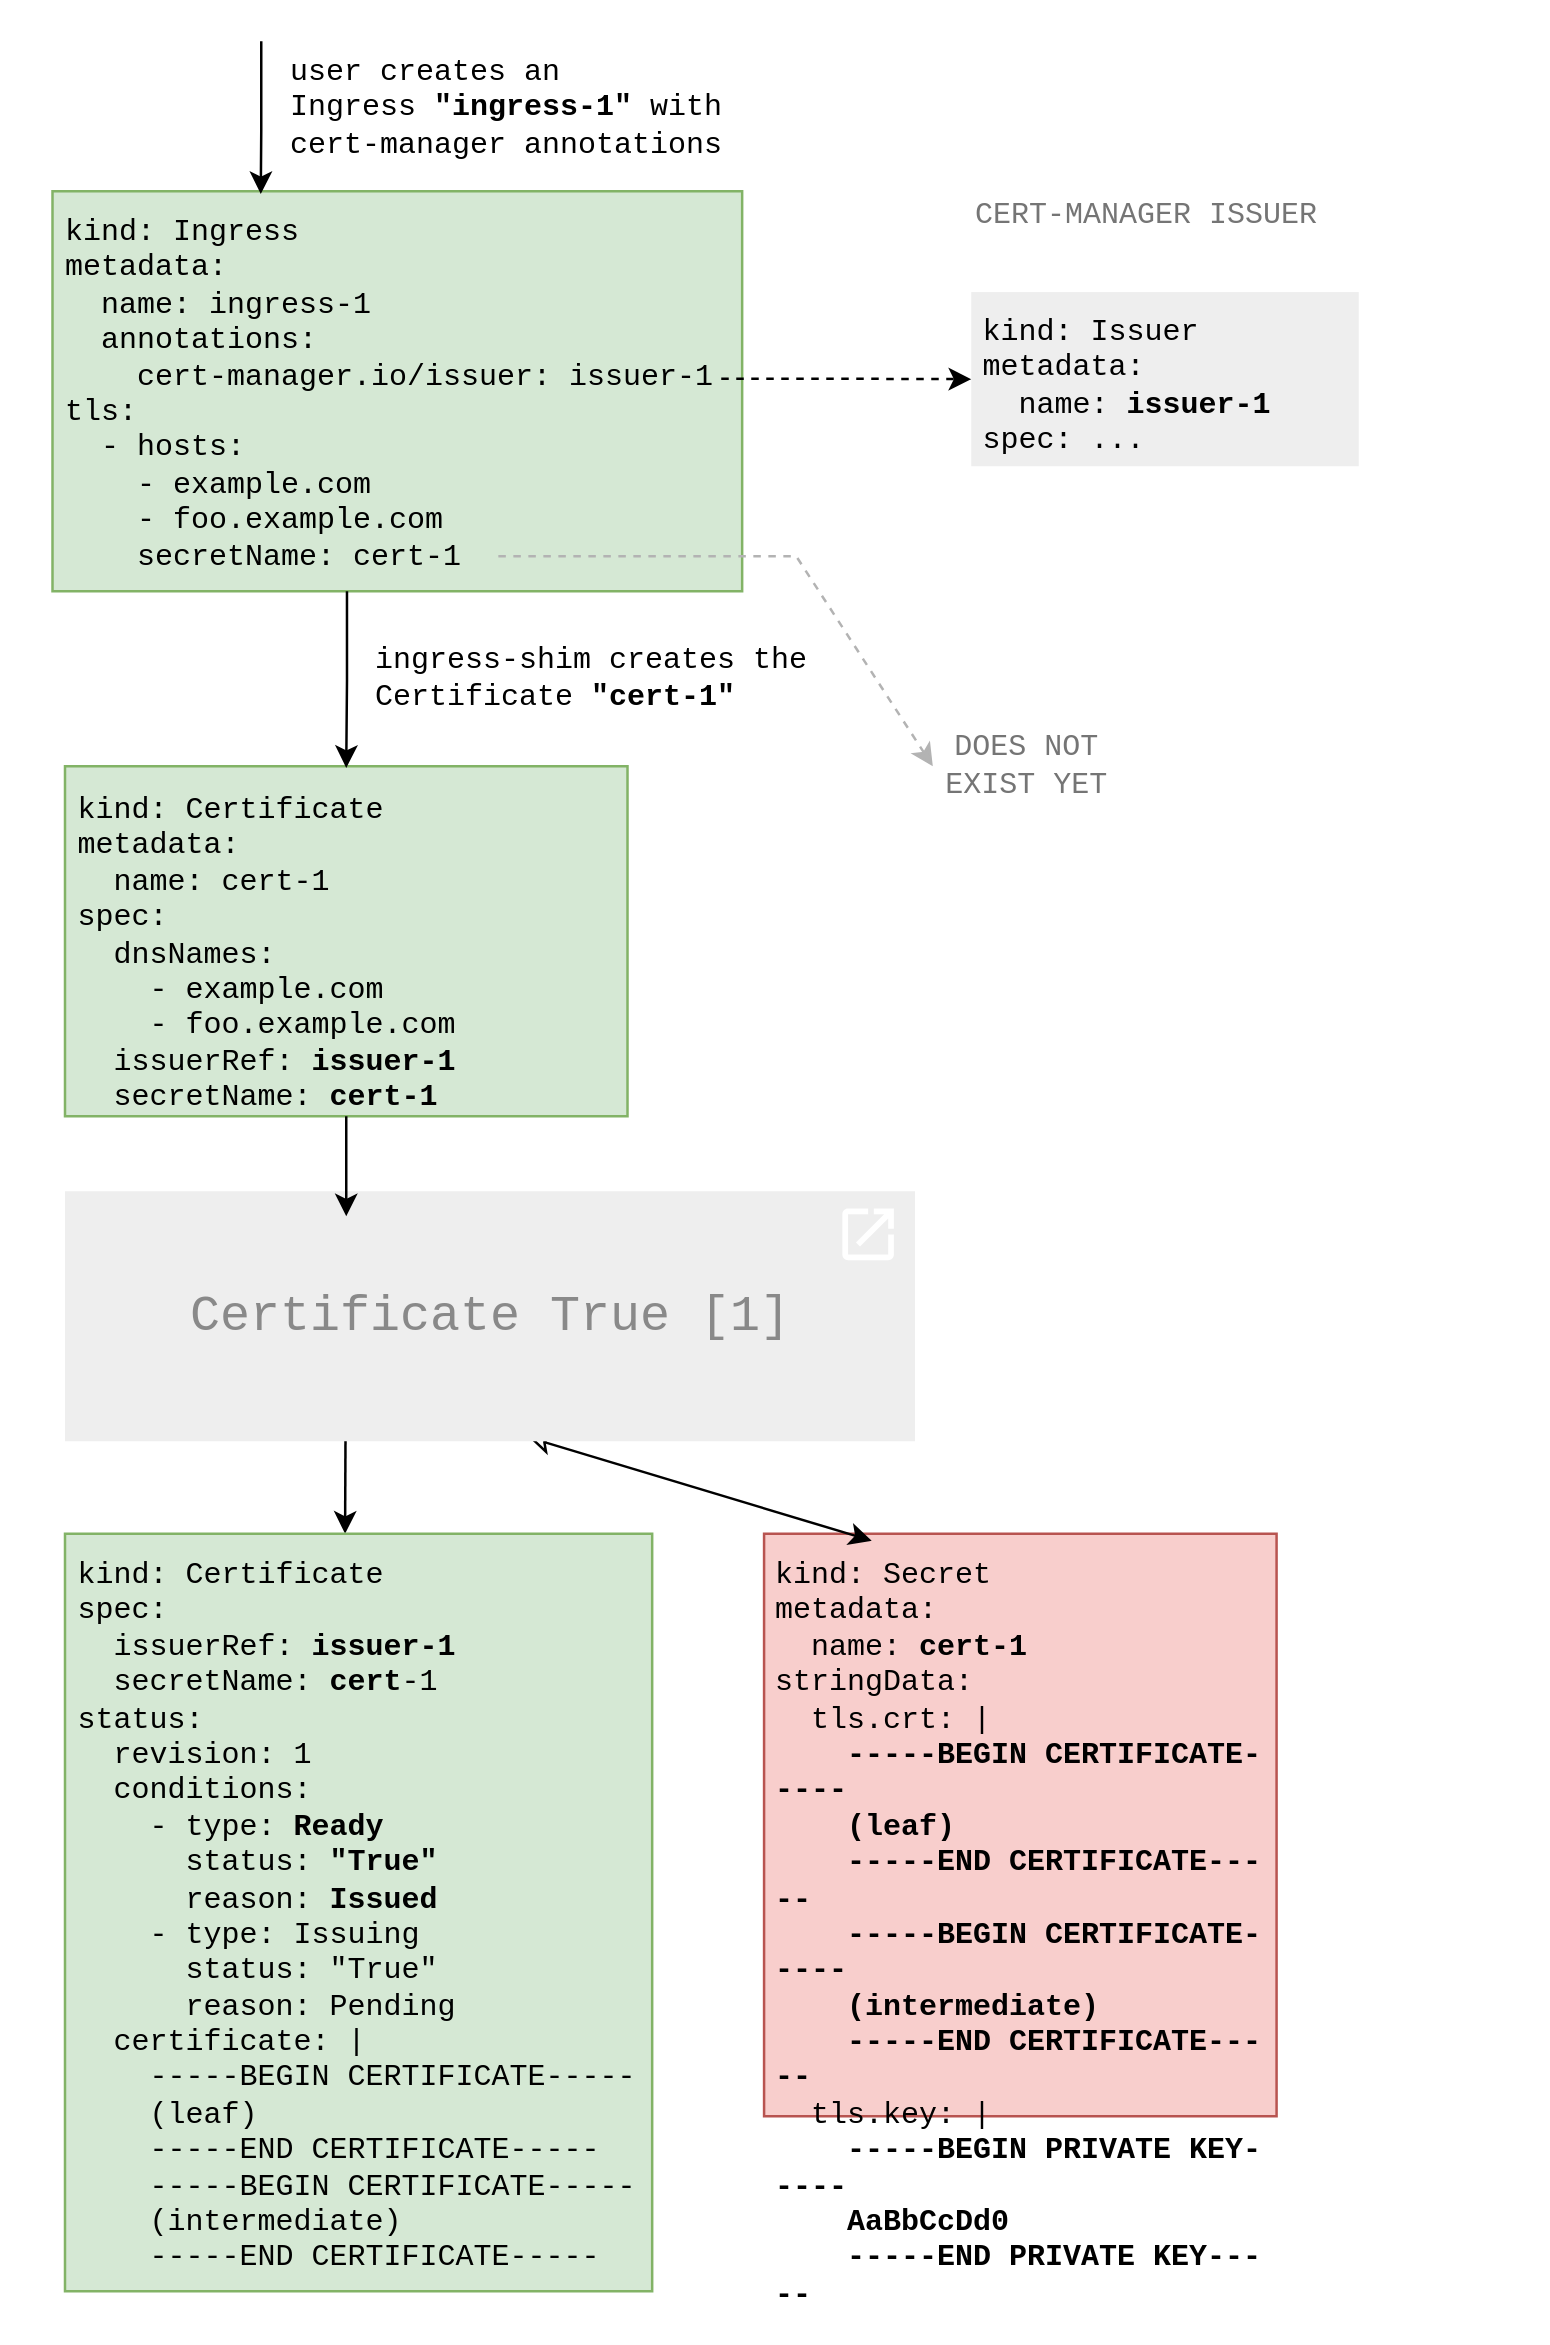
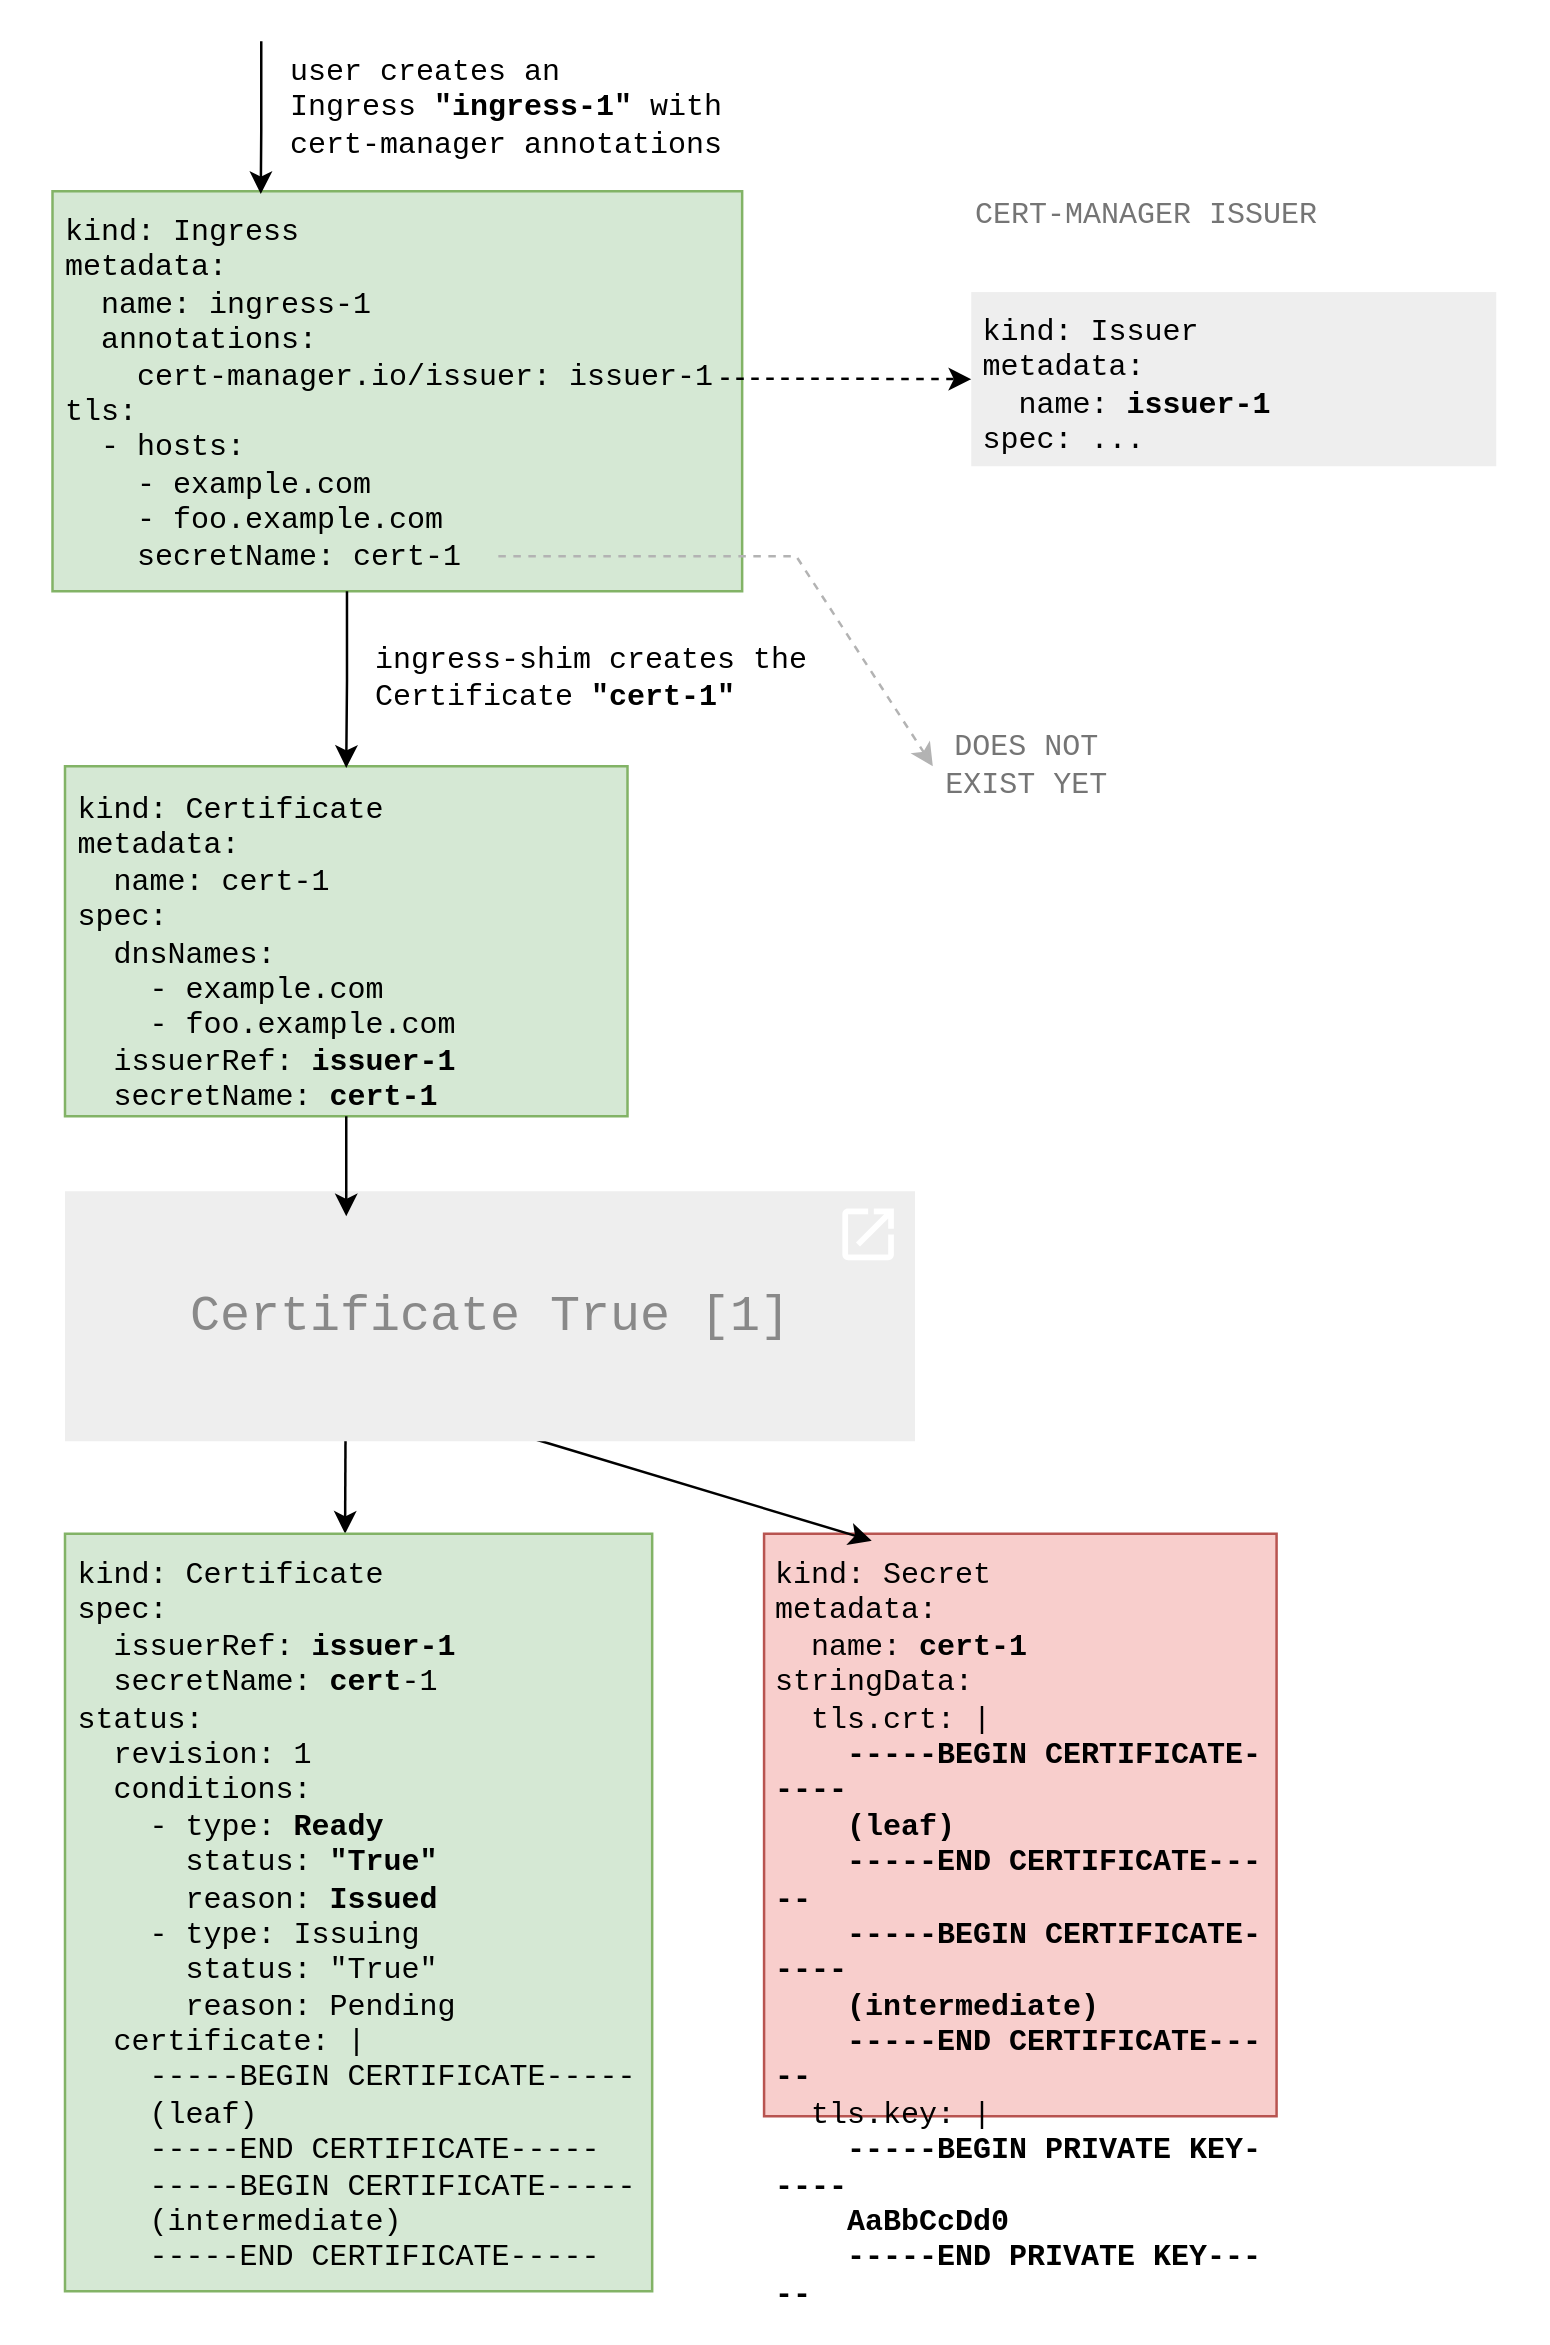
node "kind: Issuer metadata: name: issuer-1 spec: ...": size 388x174 -> 525x174
edge "Certificate True [1]" -- "kind: Secret metadata: name: cert-1 stringData: tls.crt: | -----BEGIN CERTIFICATE----- (leaf) -----END CERTIFICATE----- -----BEGIN CERTIFICATE----- (intermediate) -----END CERTIFICATE----- tls.key: | -----BEGIN PRIVATE KEY----- AaBbCcDd0 -----END PRIVATE KEY-----": arrowhead classic -> none
